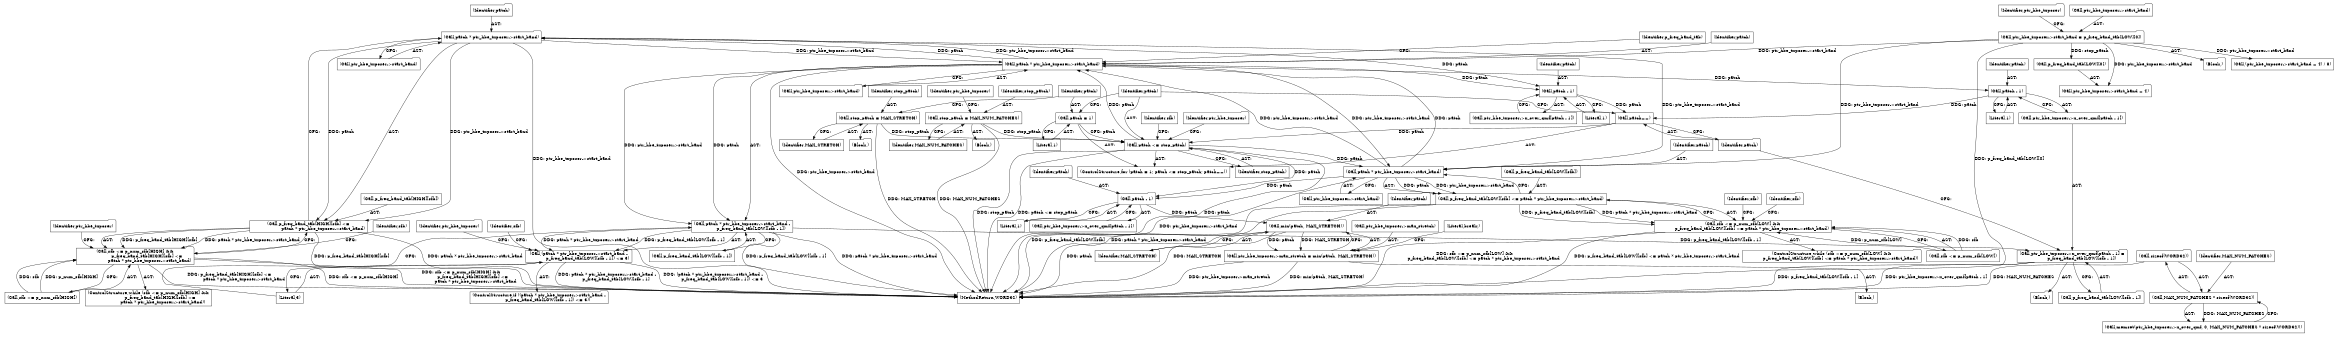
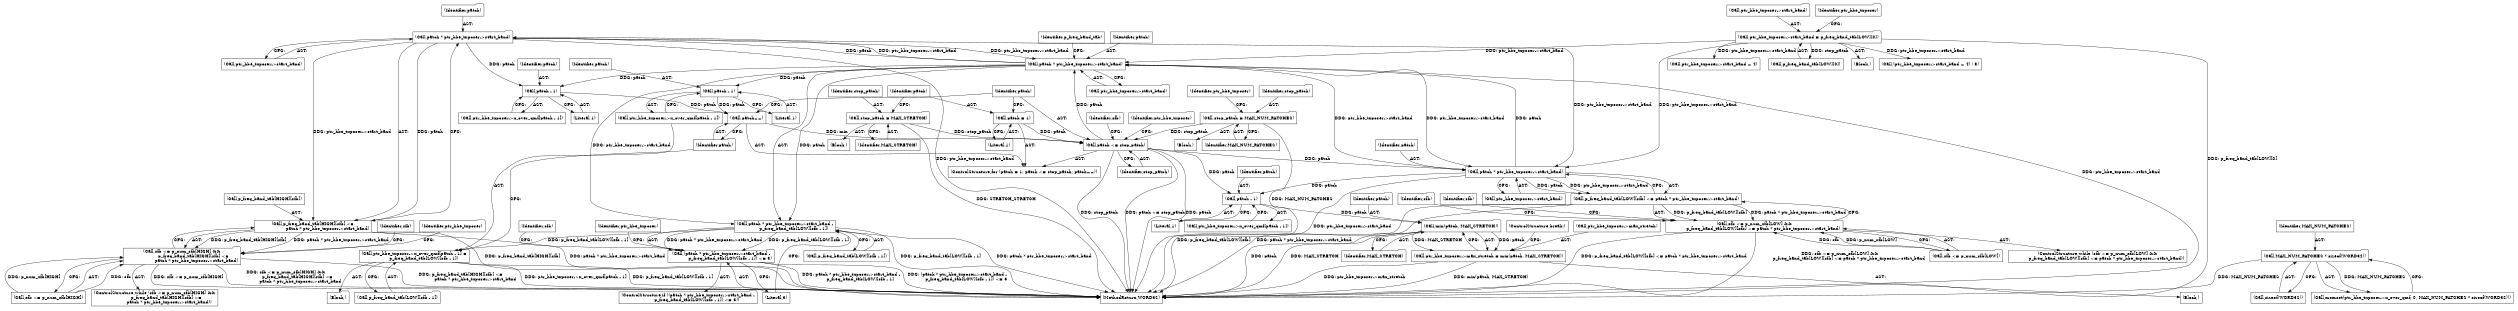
edge "(Call,p_freq_band_tab[LOW][0])" -> "(Call,ptr_hbe_txposer->start_band + 4)": now "(Call,p_freq_band_tab[LOW][0])" -> "(Call,ptr_hbe_txposer->start_band = p_freq_band_tab[LOW][0])"
node "(Call,patch = 1)": shape box -> folder
node "(Call,patch++)": shape box -> folder
edge "(Call,patch = 1)" -> "(Call,patch <= stop_patch)": label "CFG: patch" -> "DDG: patch"
edge "(Call,patch++)" -> "(Call,patch <= stop_patch)": label "DDG: patch" -> "DDG: min"
node "(Call,p_freq_band_tab[LOW][sfb])": removed
edge "(Call,stop_patch = MAX_STRETCH)" -> "(MethodReturn,WORD32)": label "DDG: MAX_STRETCH" -> "DDG: STRETCH_STRETCH"
node "(Literal,break;)": label "(Literal,break;)" -> "(ControlStructure,break;)"
node "(Call,sizeof(WORD32))": shape folder -> box
edge "(Call,MAX_NUM_PATCHES * sizeof(WORD32))" -> "(Call,sizeof(WORD32))": label "AST: " -> "CFG: "
edge "(Call,sizeof(WORD32))" -> "(MethodReturn,WORD32)": now "(Call,MAX_NUM_PATCHES * sizeof(WORD32))" -> "(MethodReturn,WORD32)"
node "(Call,MAX_NUM_PATCHES * sizeof(WORD32))": shape box -> folder
